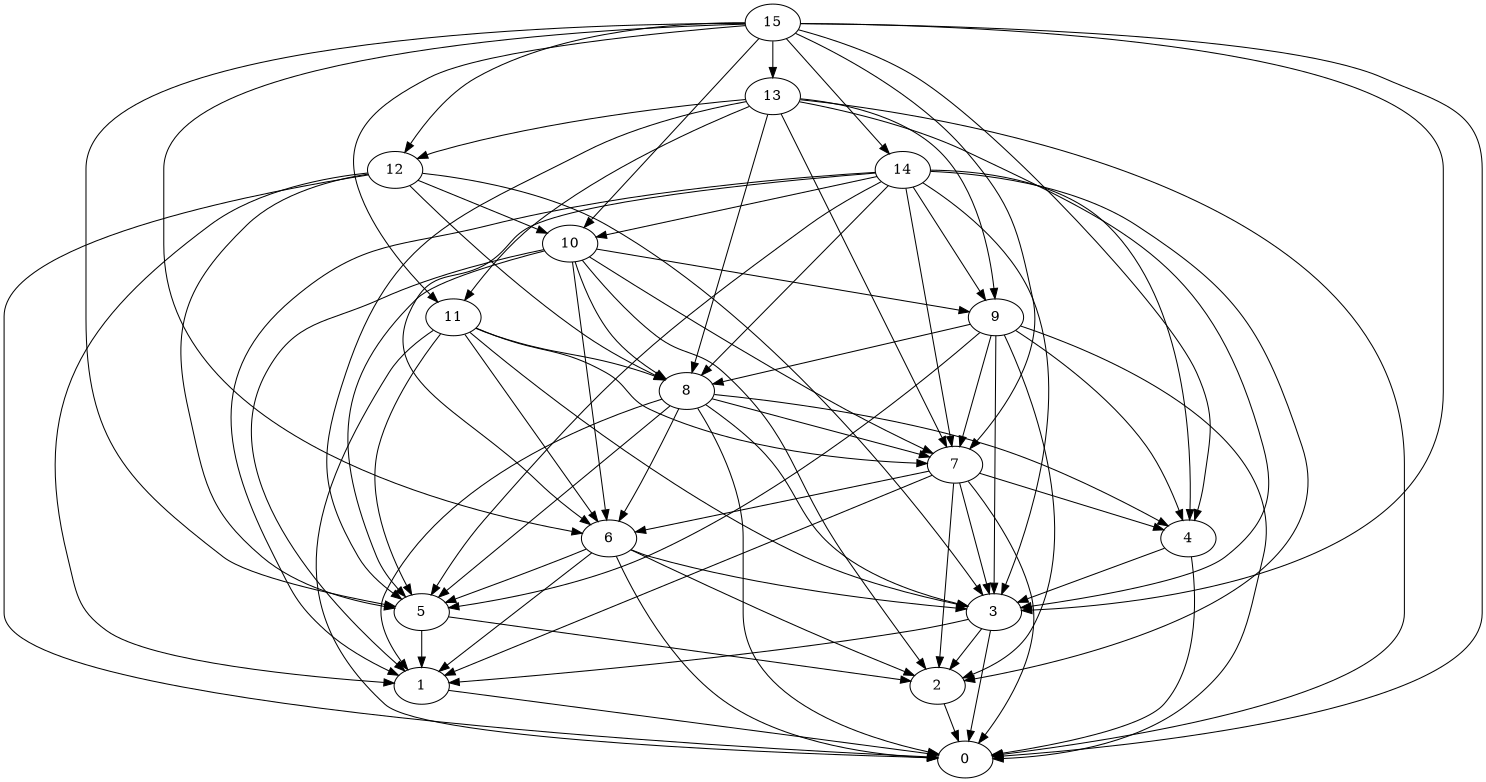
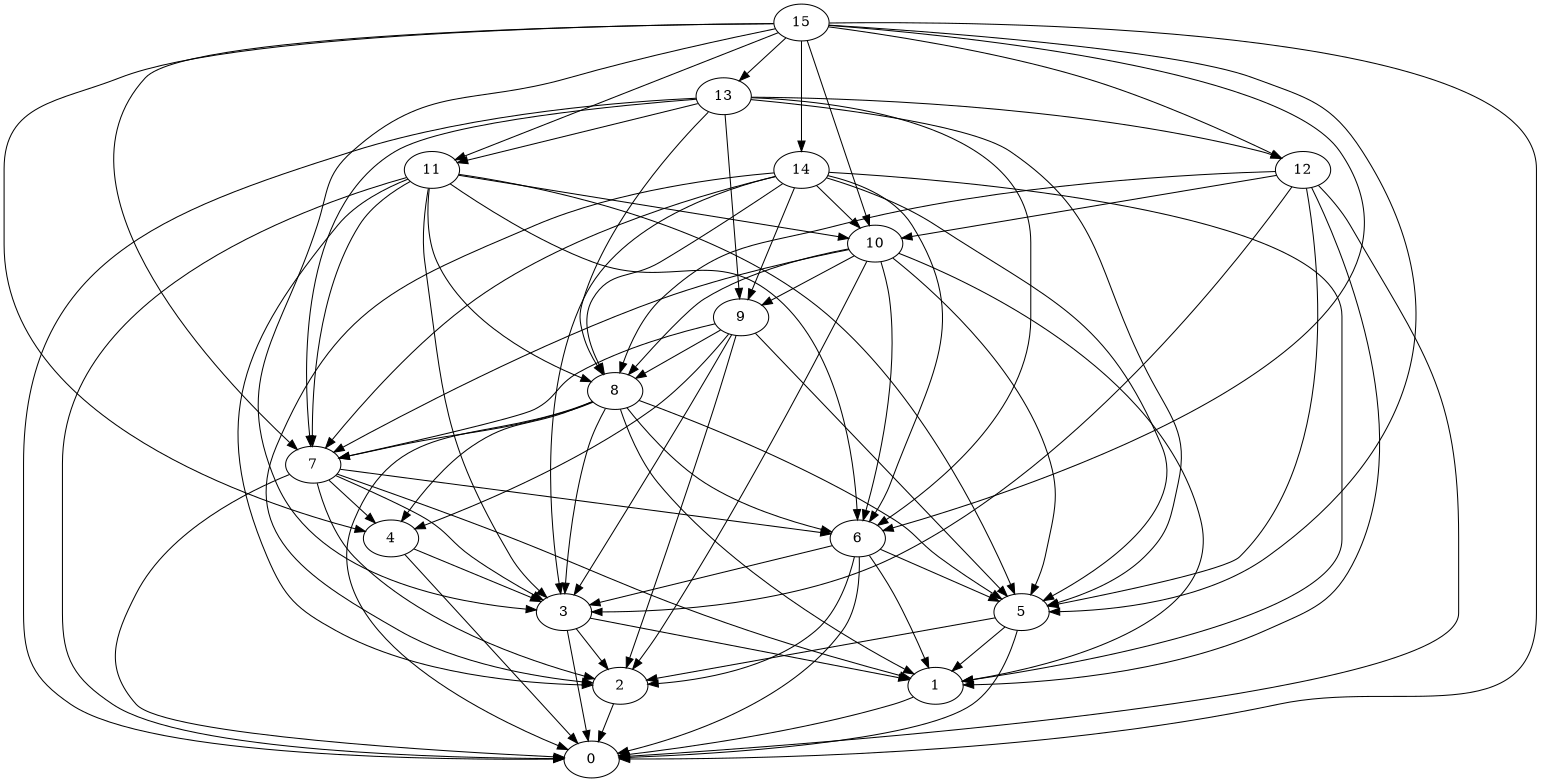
edge "11" -> "10": added
edge "14" -> "4": removed
edge "13" -> "3": now "13" -> "6"
edge "11" -> "2": added
edge "9" -> "0": now "5" -> "0"
